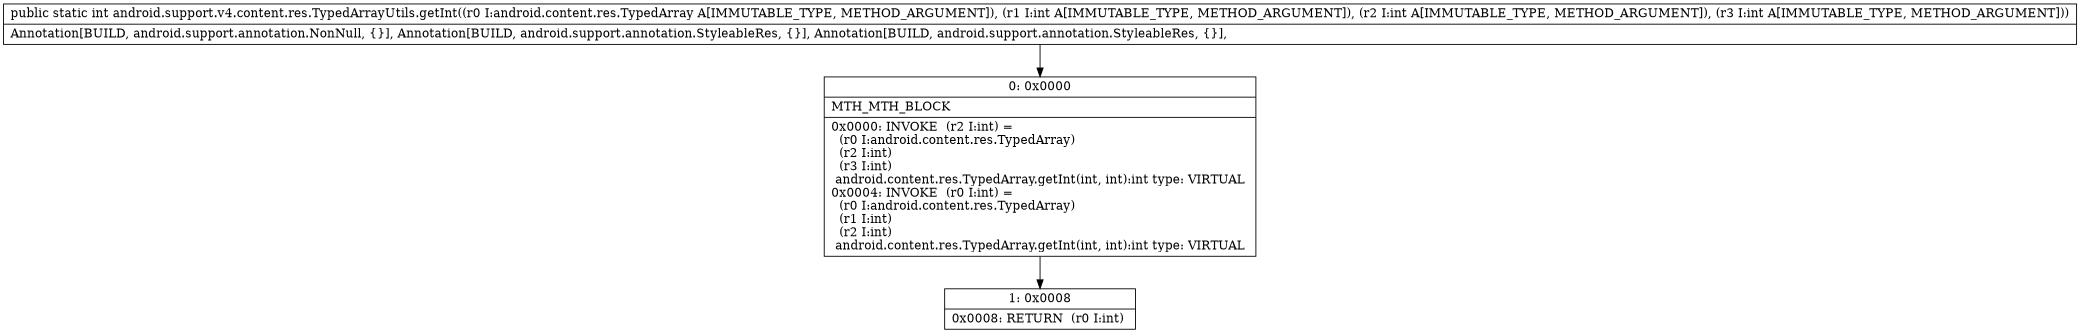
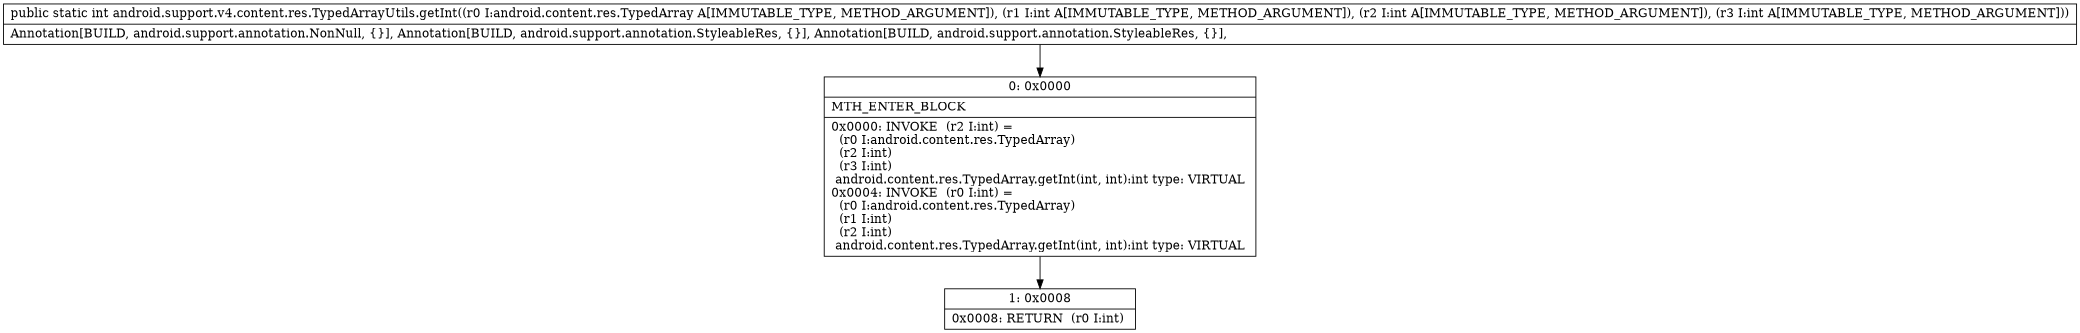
node "0: 0x0000": text "MTH_MTH_BLOCK" -> "MTH_ENTER_BLOCK"
